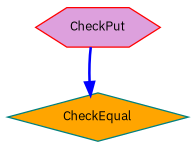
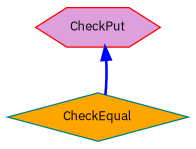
edge "CheckPut" -> "CheckEqual": reversed
